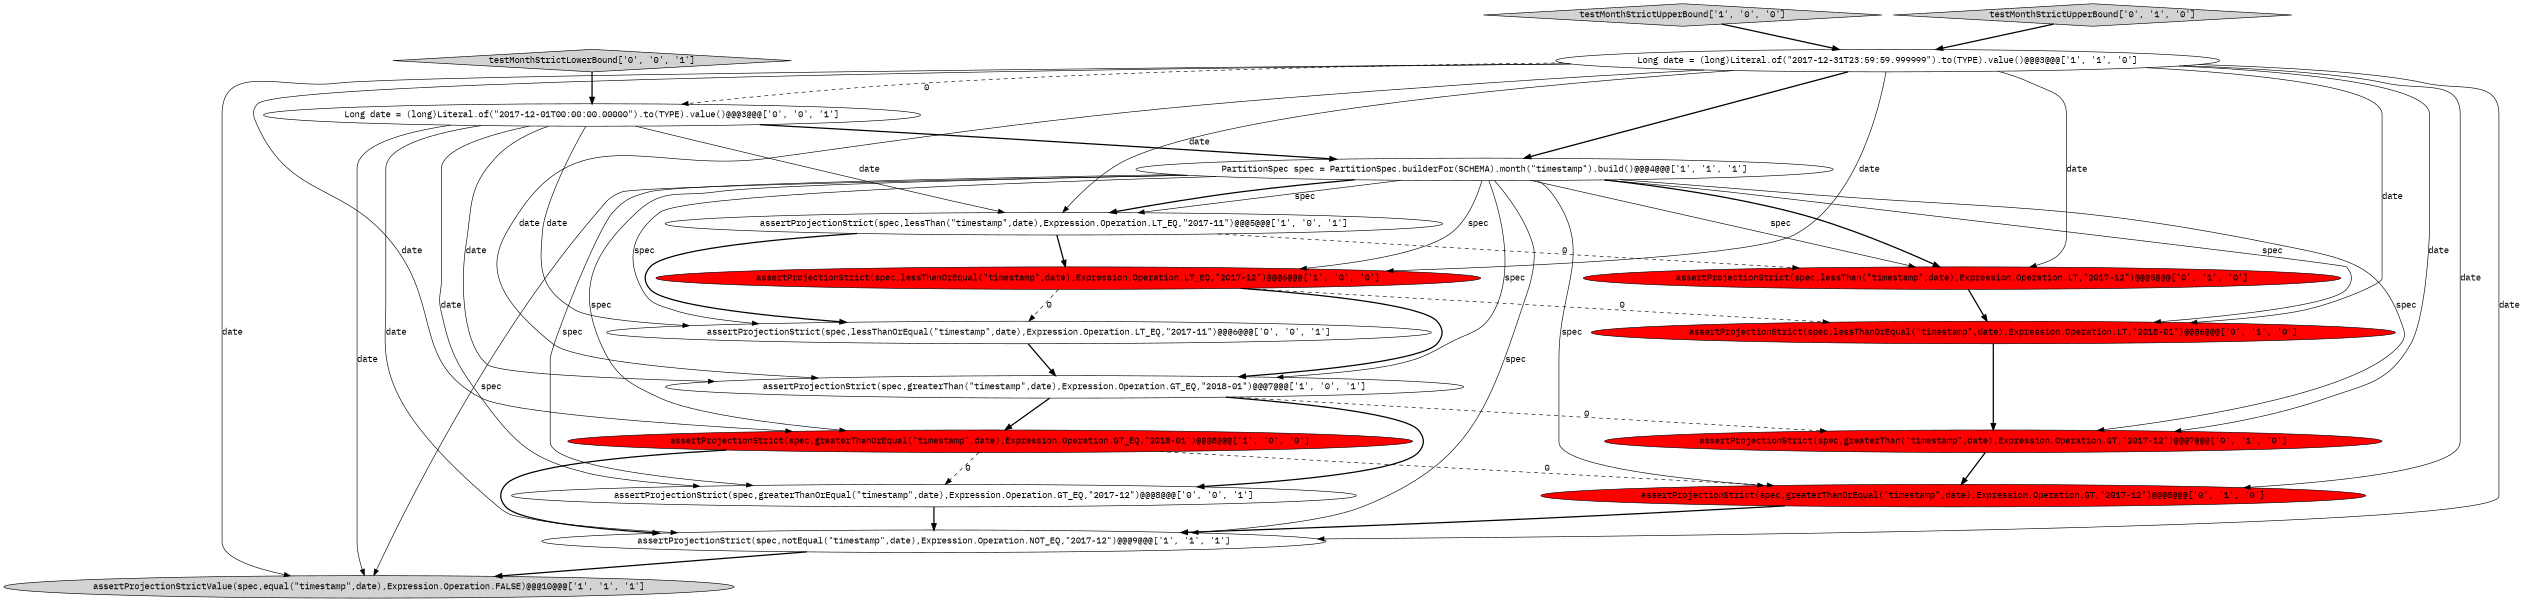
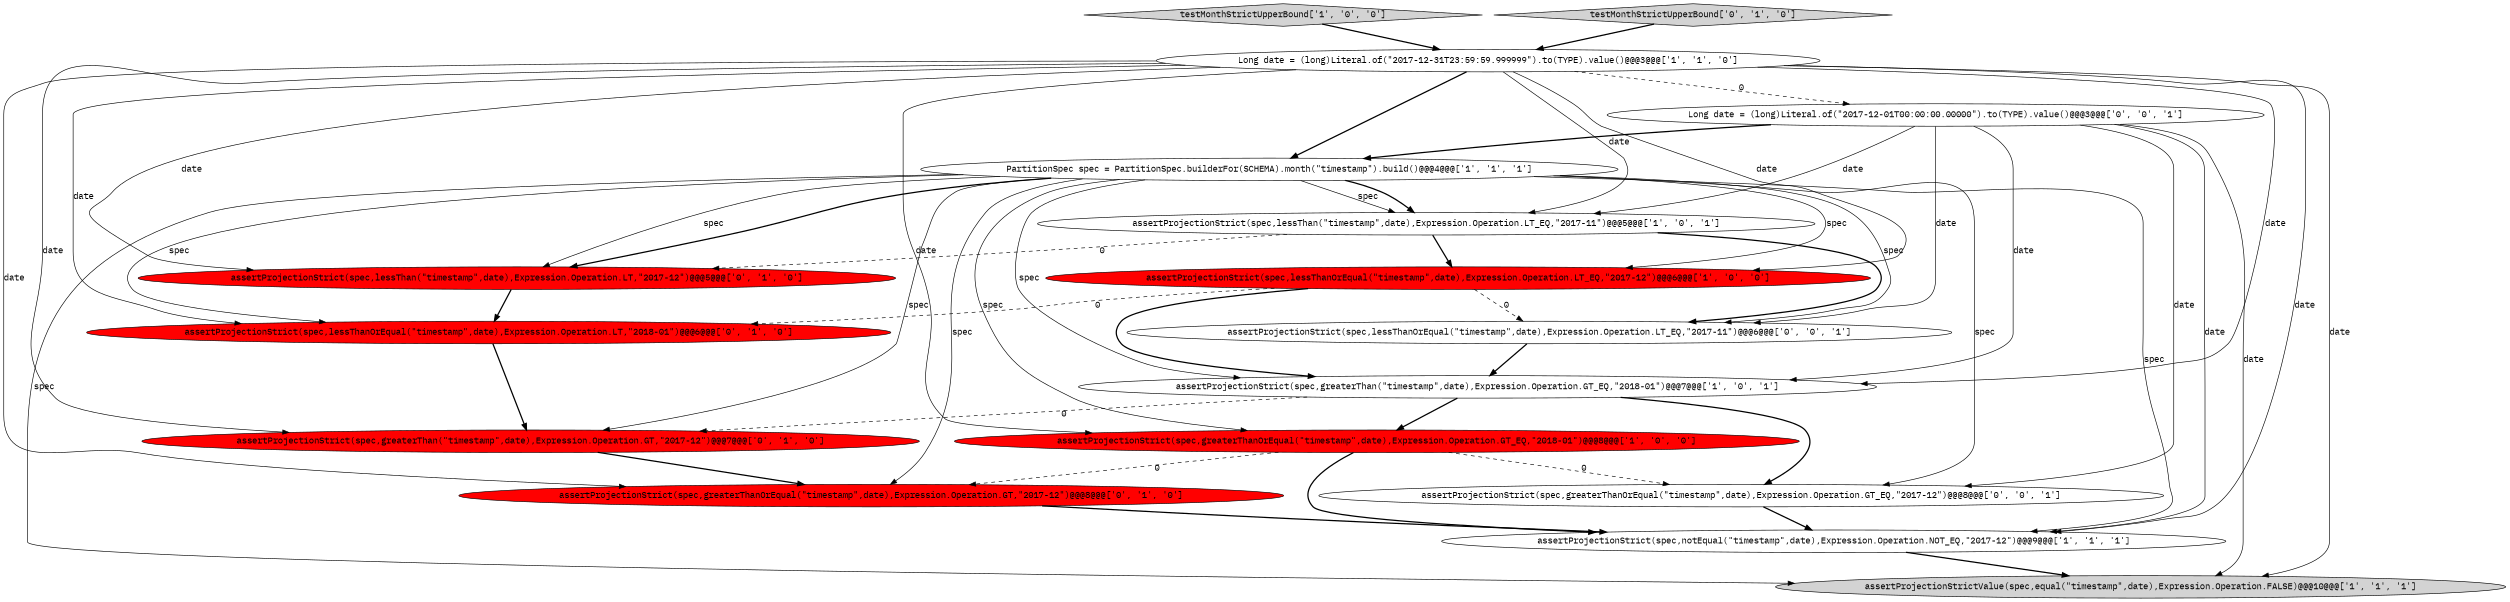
node "testMonthStrictLowerBound['0', '0', '1']": removed
